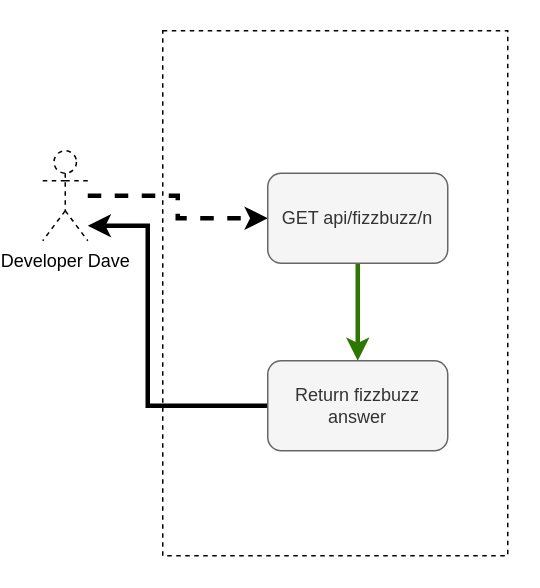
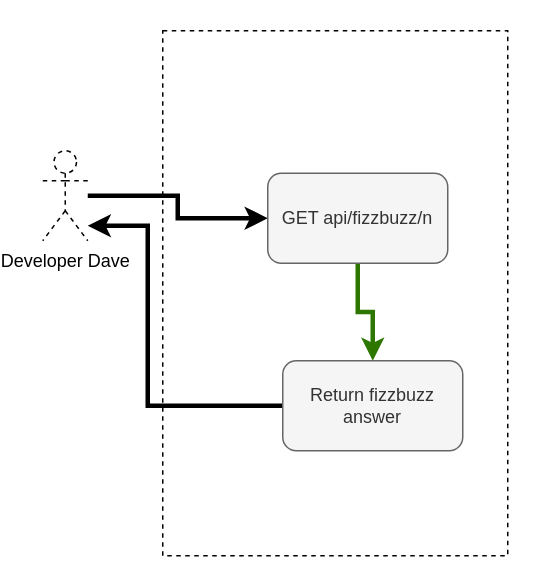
edge "Developer Dave" -> "GET api/fizzbuzz/n": style dashed -> solid
node "Return fizzbuzz answer": moved (358, 406) -> (373, 406)
